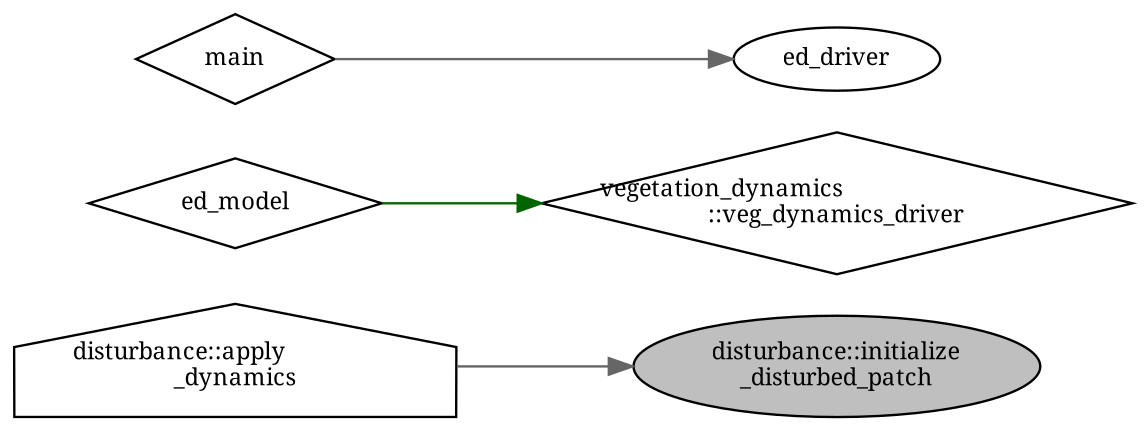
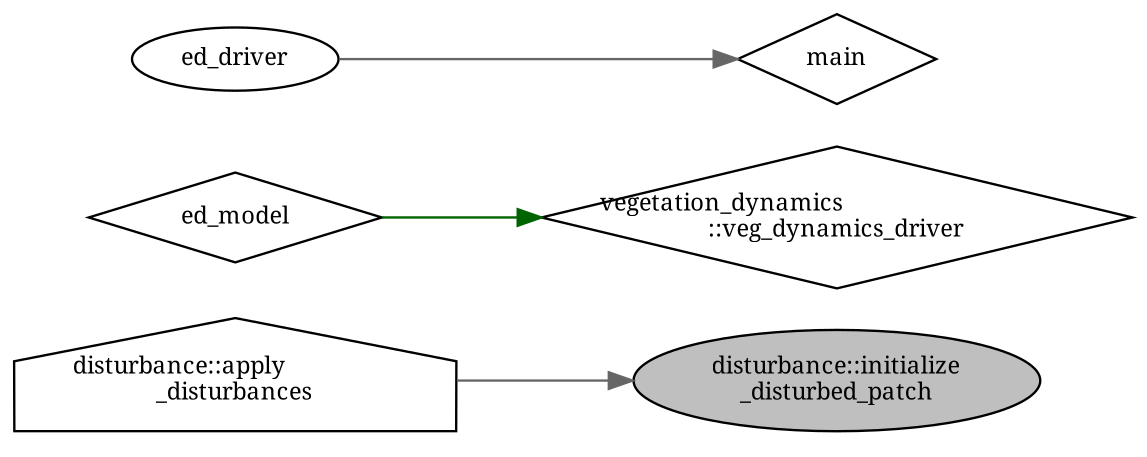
edge "main" -> "ed_driver": reversed
node "disturbance::apply _dynamics": label "disturbance::apply _dynamics" -> "disturbance::apply _disturbances"
